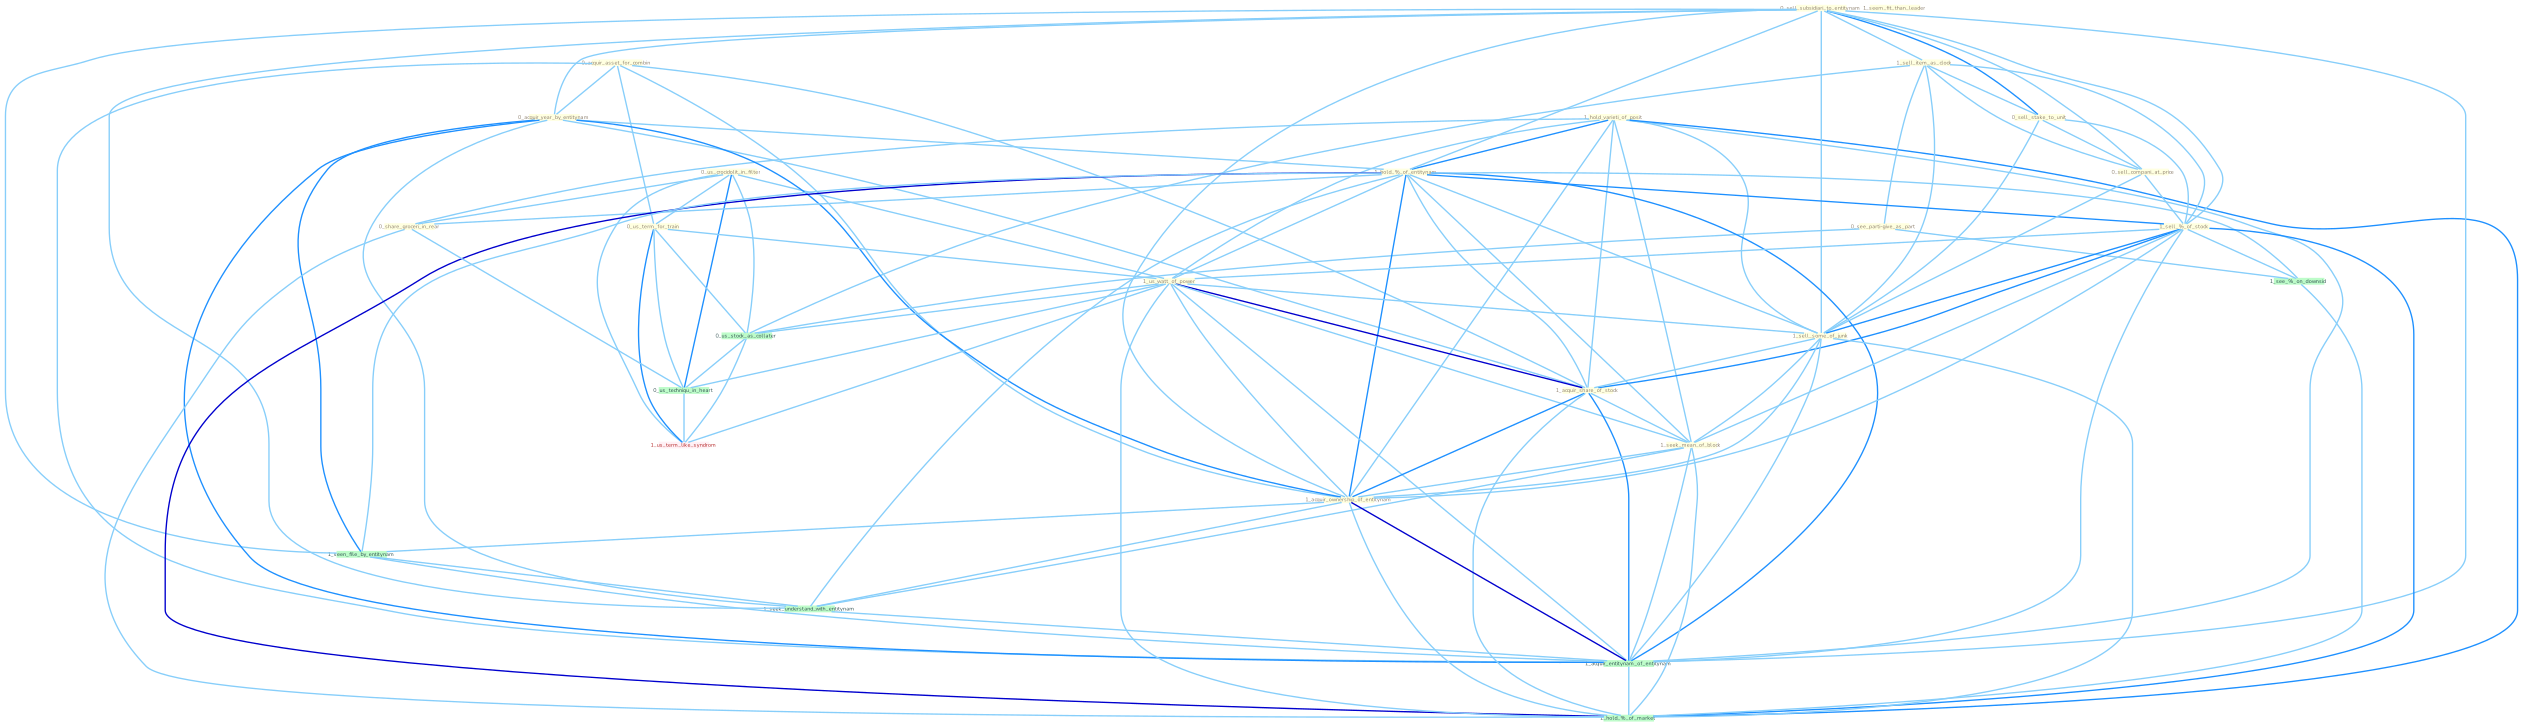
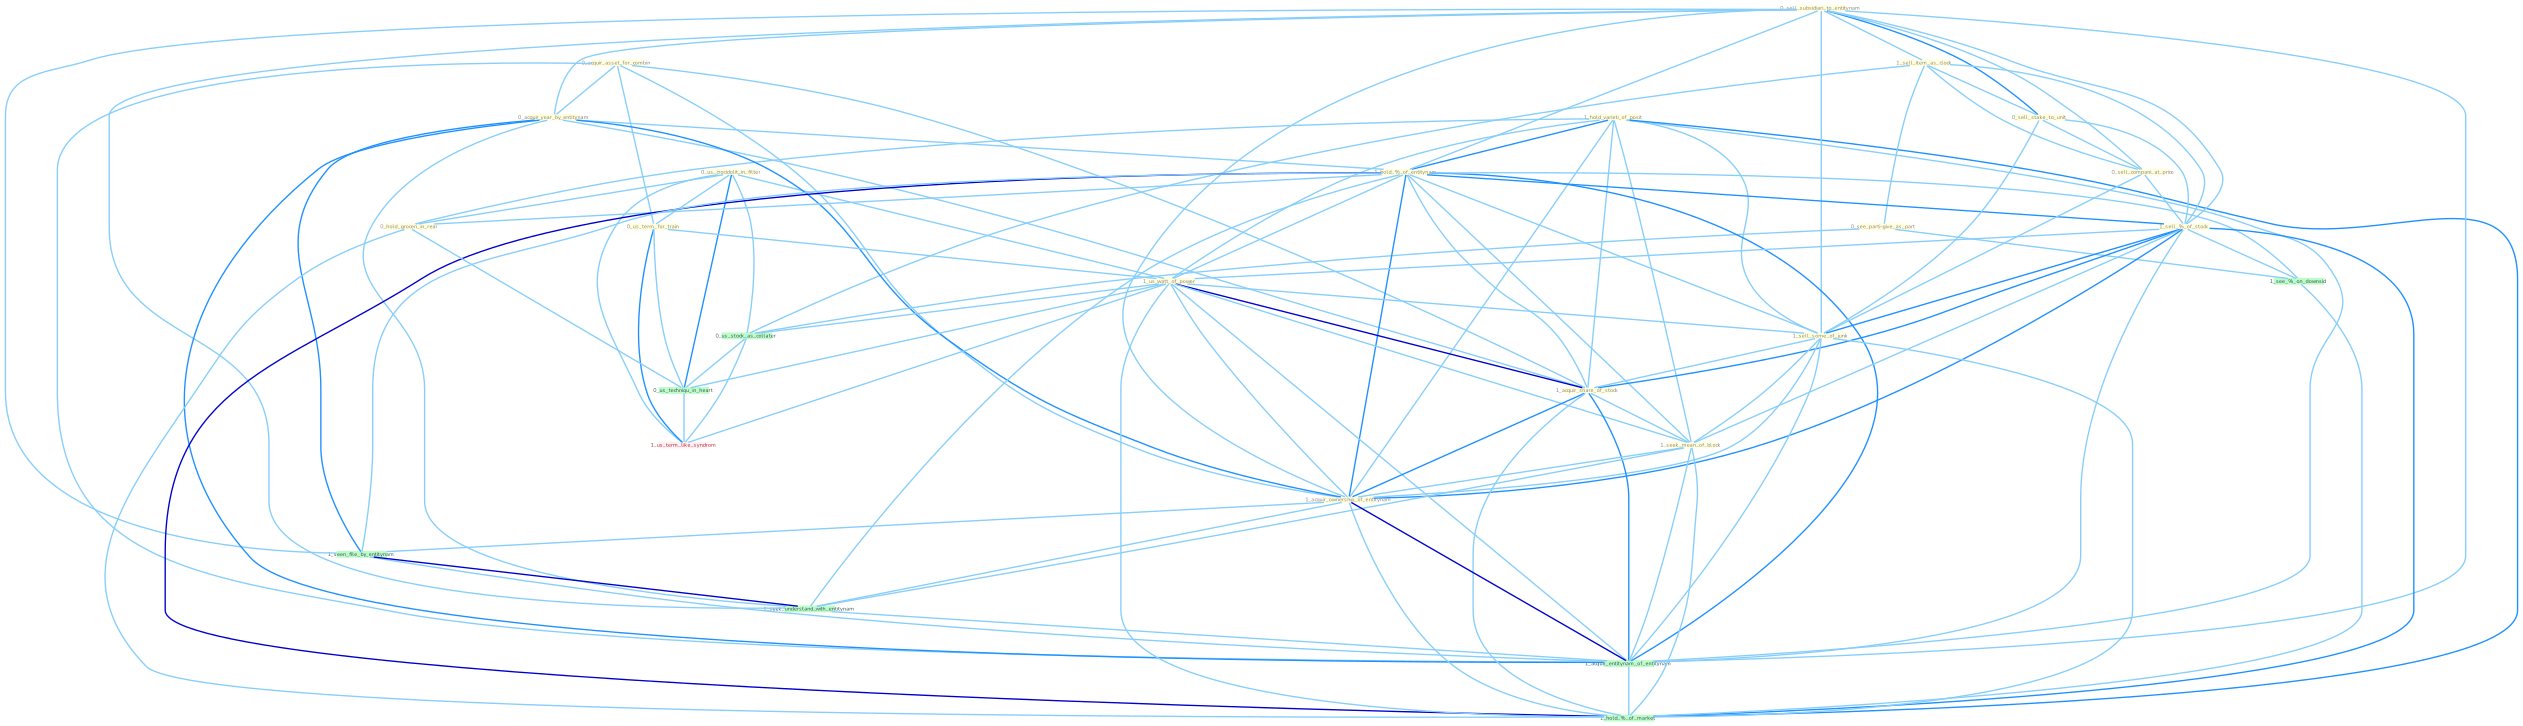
node "1_seem_fit_than_leader": removed
edge "1_sell_item_as_clock" -- "1_sell_some_of_junk": removed
node "0_share_groceri_in_rear": label "0_share_groceri_in_rear" -> "0_hold_groceri_in_rear"
edge "0_us_term_for_train" -- "0_us_stock_as_collater": removed
edge "1_sell_%_of_stock" -- "1_acquir_ownership_of_entitynam": color #87cefa -> #1e90ff
edge "1_seen_file_by_entitynam" -- "1_seek_understand_with_entitynam": color #87cefa -> #0000cd
